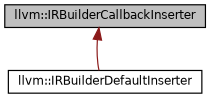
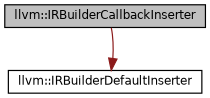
edge "llvm::IRBuilderDefaultInserter" -> "llvm::IRBuilderCallbackInserter": reversed
